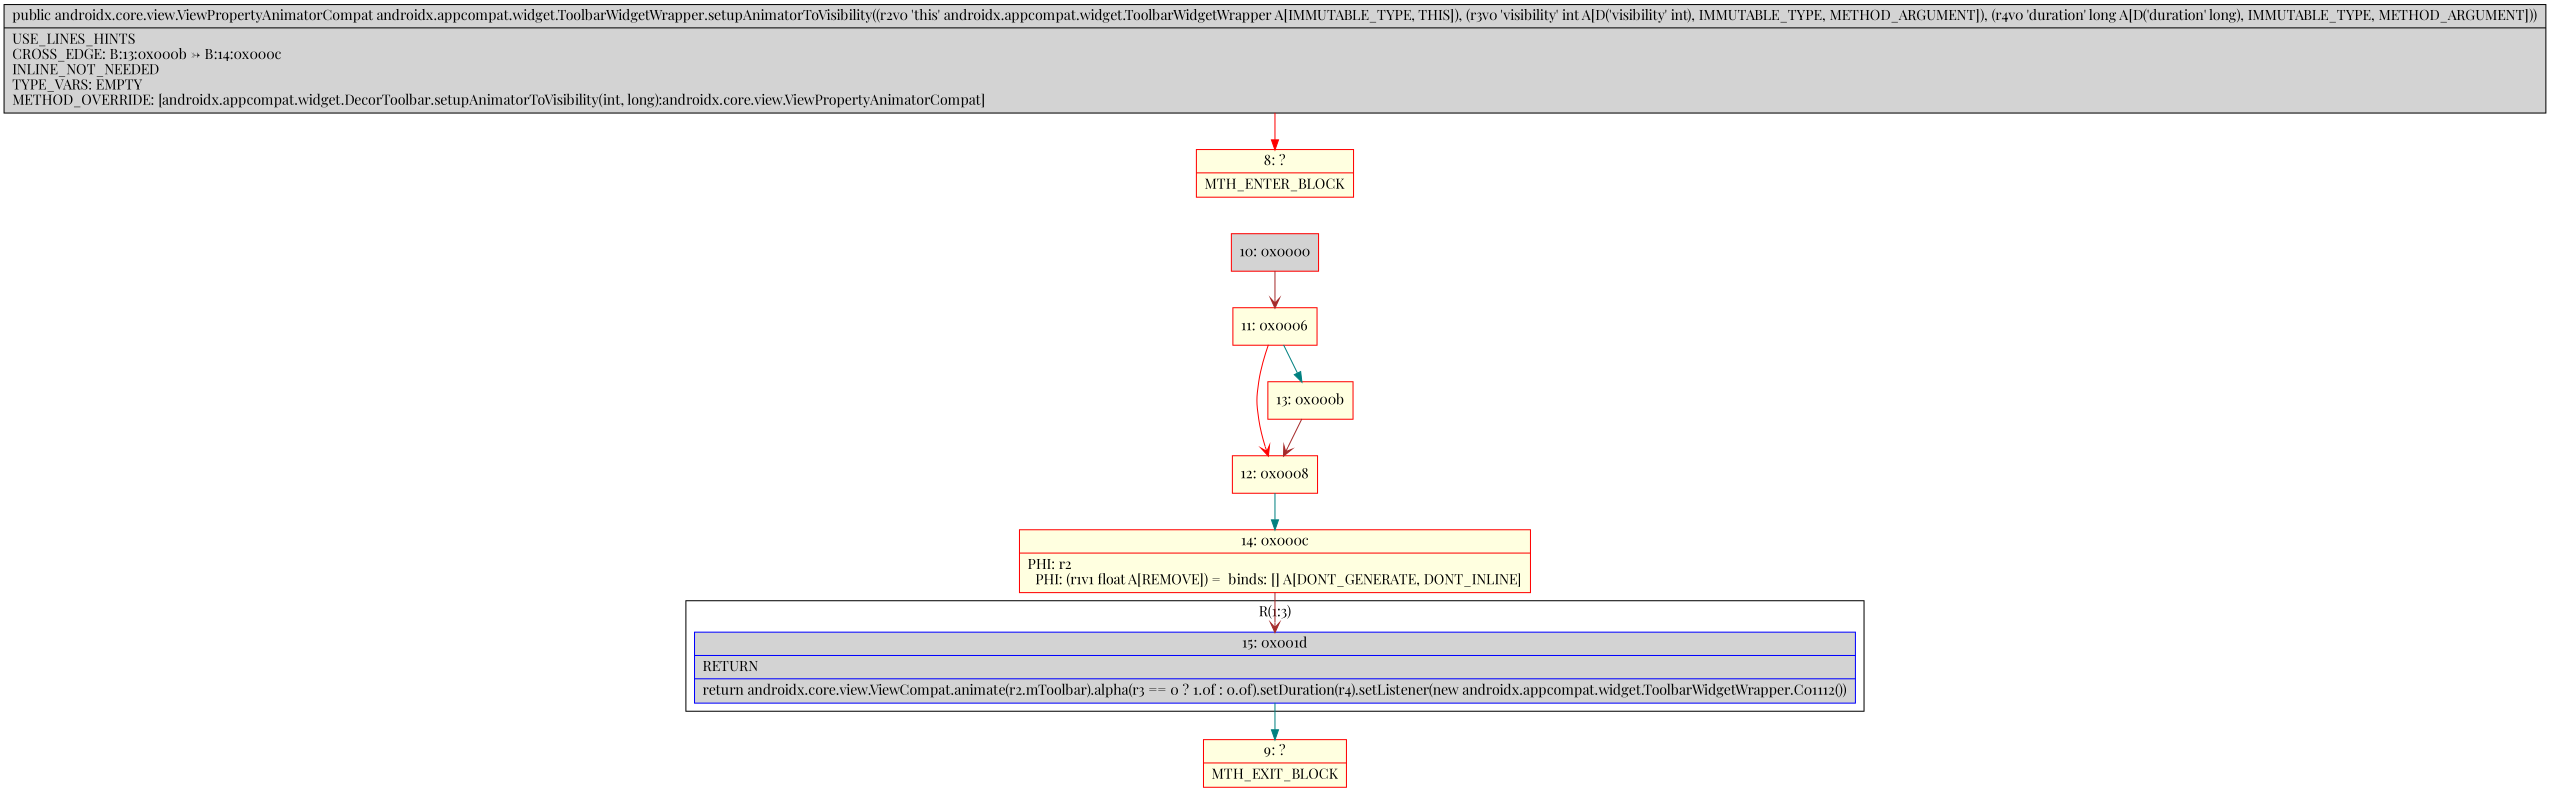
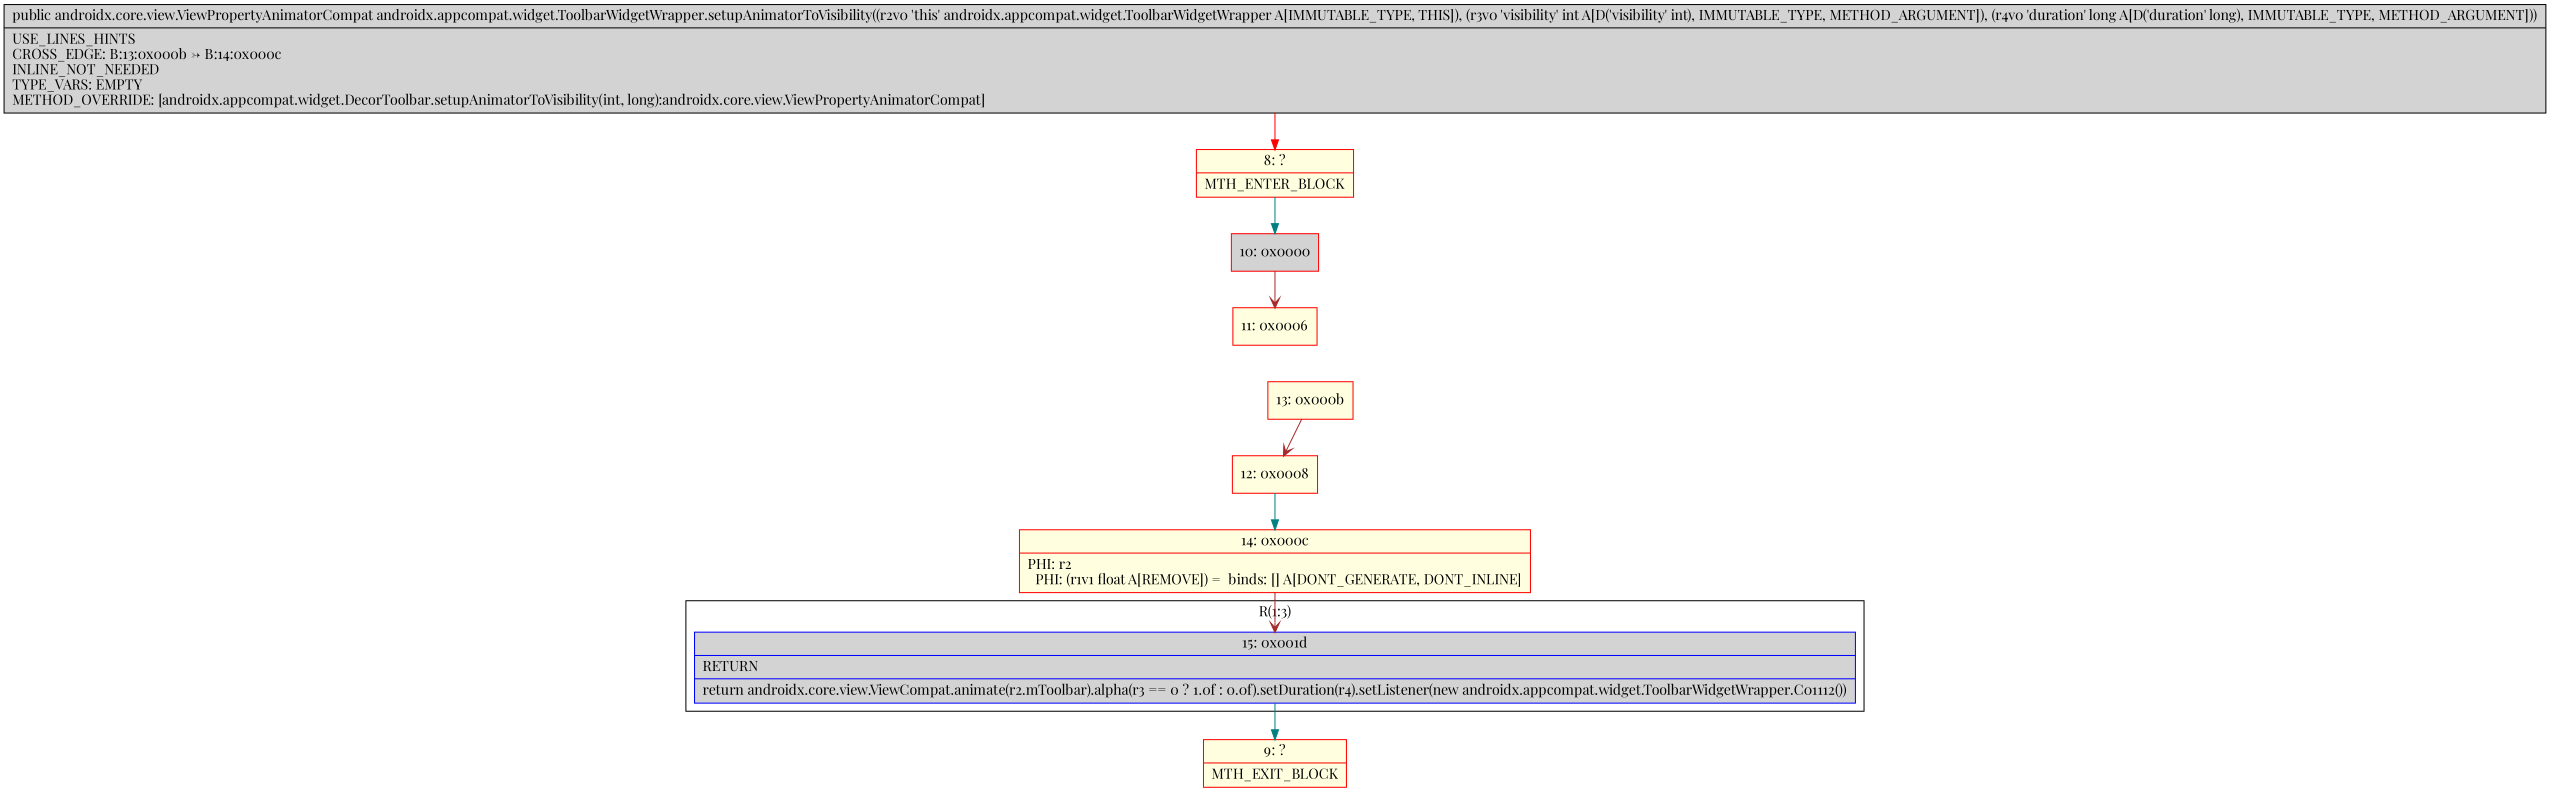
edge "8: ?" -> "10: 0x0000": added
edge "11: 0x0006" -> "13: 0x000b": removed
edge "11: 0x0006" -> "12: 0x0008": removed
